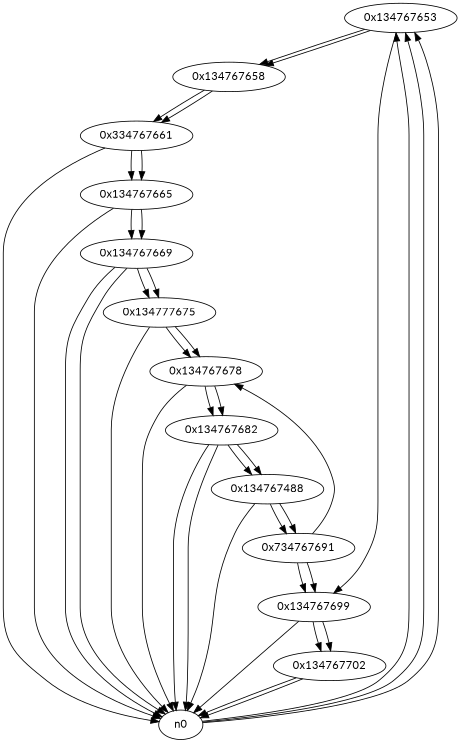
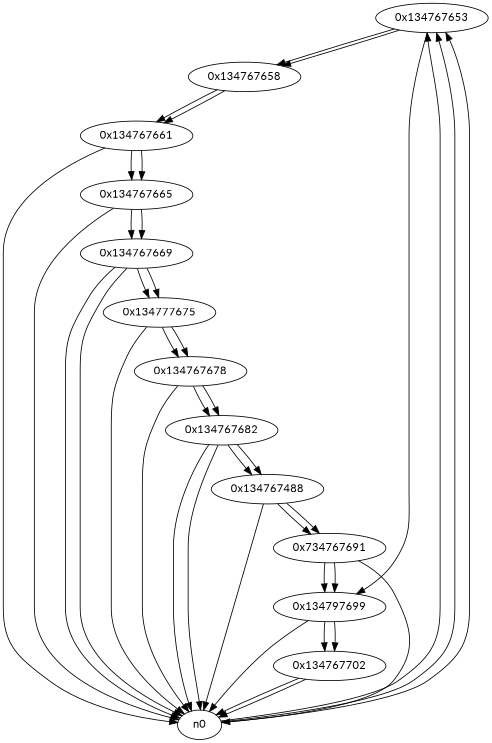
node "0x334767661": label "0x334767661" -> "0x134767661"
edge "0x734767691" -> "0x134767678": now "0x734767691" -> "n0"
node "0x134767699": label "0x134767699" -> "0x134797699"
